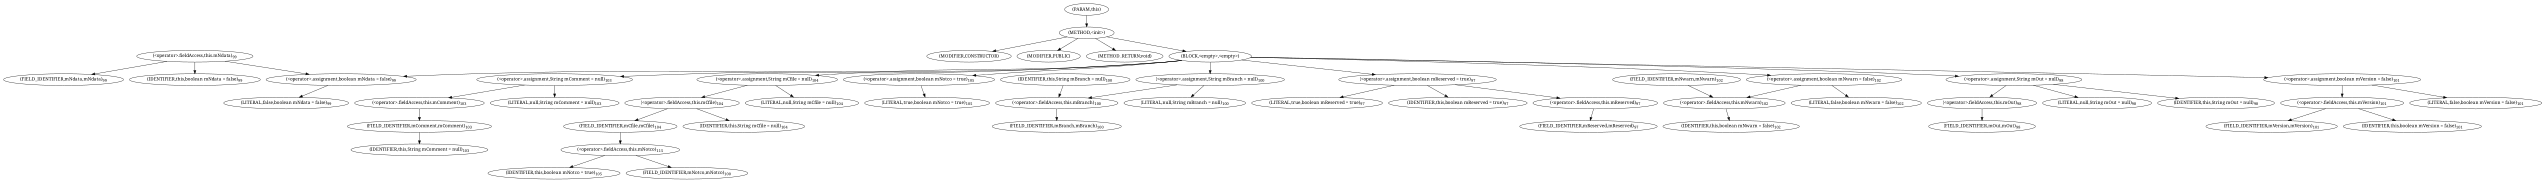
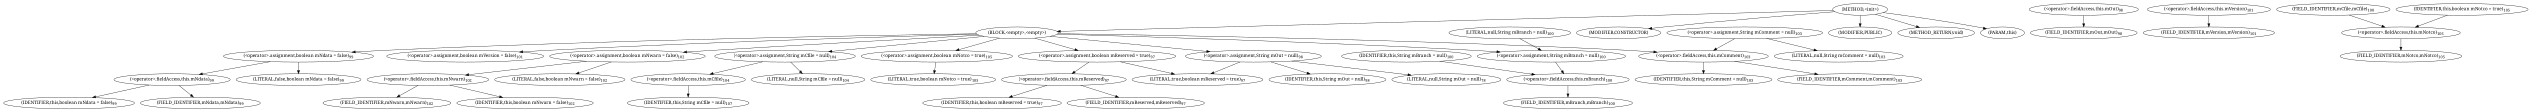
edge "(PARAM,this)" -> "(METHOD,<init>)": reversed
edge "(<operator>.fieldAccess,this.mNdata)" -> "(<operator>.assignment,boolean mNdata = false)": reversed
edge "(BLOCK,<empty>,<empty>)" -> "(<operator>.assignment,String mComment = null)": now "(BLOCK,<empty>,<empty>)" -> "(<operator>.fieldAccess,this.mComment)"
edge "(<operator>.assignment,String mBranch = null)" -> "(LITERAL,null,String mBranch = null)": reversed
edge "(<operator>.assignment,boolean mReserved = true)" -> "(IDENTIFIER,this,boolean mReserved = true)": now "(<operator>.fieldAccess,this.mReserved)" -> "(IDENTIFIER,this,boolean mReserved = true)"
edge "(<operator>.assignment,String mOut = null)" -> "(<operator>.fieldAccess,this.mOut)": now "(<operator>.assignment,String mOut = null)" -> "(LITERAL,true,boolean mReserved = true)"
edge "(<operator>.assignment,boolean mVersion = false)" -> "(<operator>.fieldAccess,this.mVersion)": removed
edge "(FIELD_IDENTIFIER,mNwarn,mNwarn)" -> "(<operator>.fieldAccess,this.mNwarn)": reversed
node "(LITERAL,null,String mOut = null)": text "98" -> "78"
node "(LITERAL,false,boolean mVersion = false)": removed
edge "(<operator>.fieldAccess,this.mCfile)" -> "(FIELD_IDENTIFIER,mCfile,mCfile)": removed
node "(FIELD_IDENTIFIER,mCfile,mCfile)": text "104" -> "100"
node "(IDENTIFIER,this,String mCfile = null)": text "104" -> "107"
node "(IDENTIFIER,this,boolean mVersion = false)": removed
edge "(FIELD_IDENTIFIER,mComment,mComment)" -> "(IDENTIFIER,this,String mComment = null)": now "(<operator>.fieldAccess,this.mComment)" -> "(IDENTIFIER,this,String mComment = null)"
node "(<operator>.fieldAccess,this.mNotco)": text "115" -> "105"
edge "(<operator>.fieldAccess,this.mNotco)" -> "(IDENTIFIER,this,boolean mNotco = true)": reversed
node "(FIELD_IDENTIFIER,mNotco,mNotco)": text "100" -> "105"
